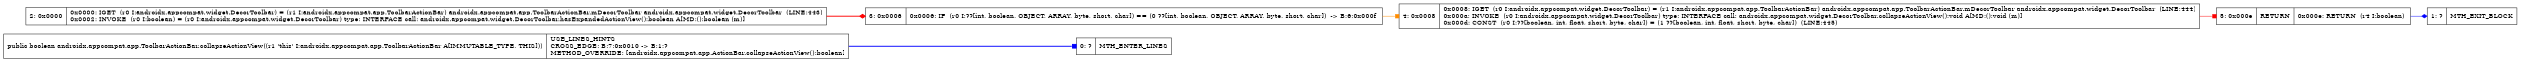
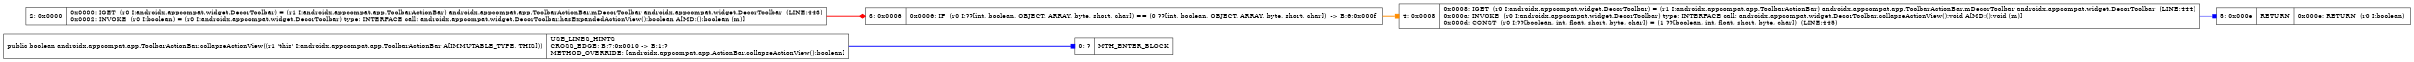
edge "3: 0x0006" -> "4: 0x0008": style solid -> bold
edge "4: 0x0008" -> "5: 0x000e": color red -> blue
node "5: 0x000e": text "0x000e: RETURN  (r4 I:boolean)" -> "0x000e: RETURN  (r0 I:boolean)"
node "1: ?": removed
node "0: ?": text "MTH_ENTER_LINES" -> "MTH_ENTER_BLOCK"
